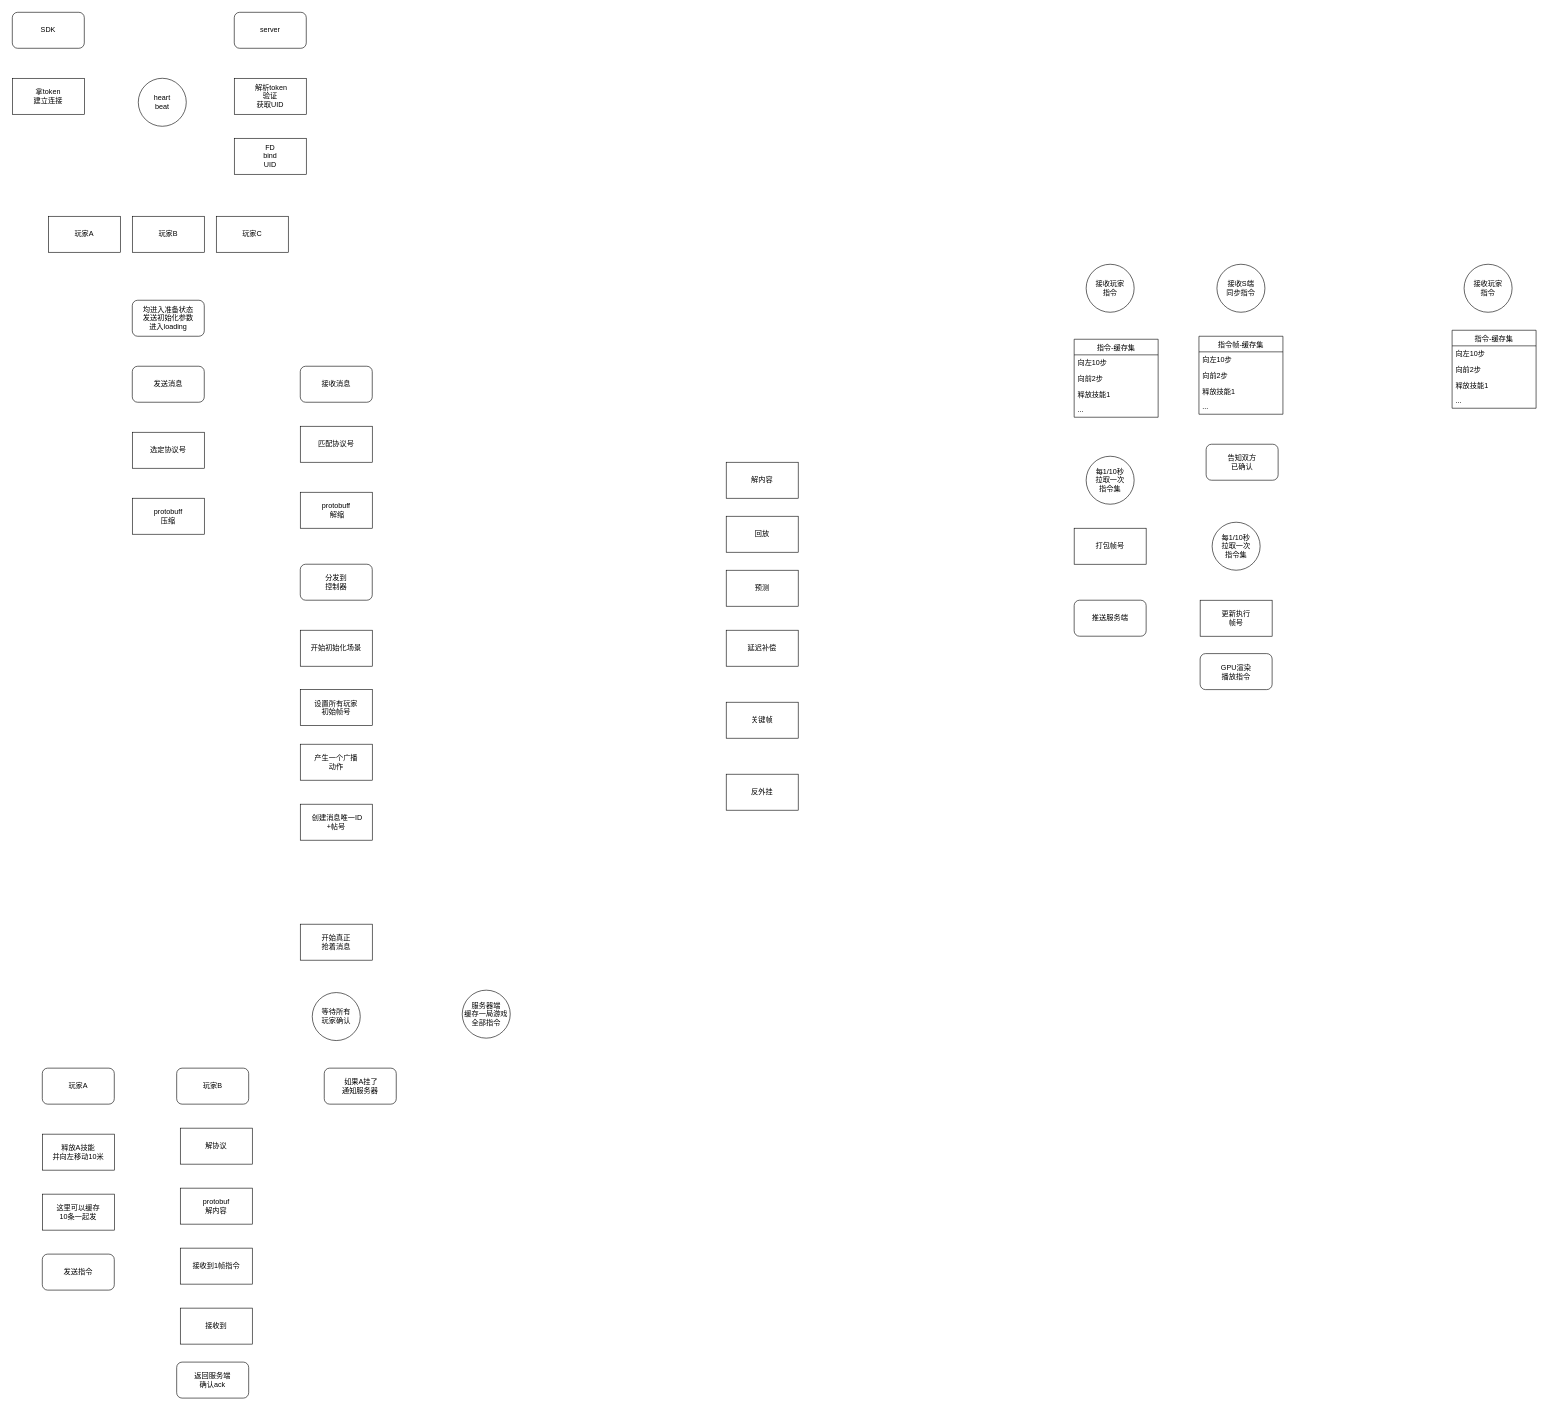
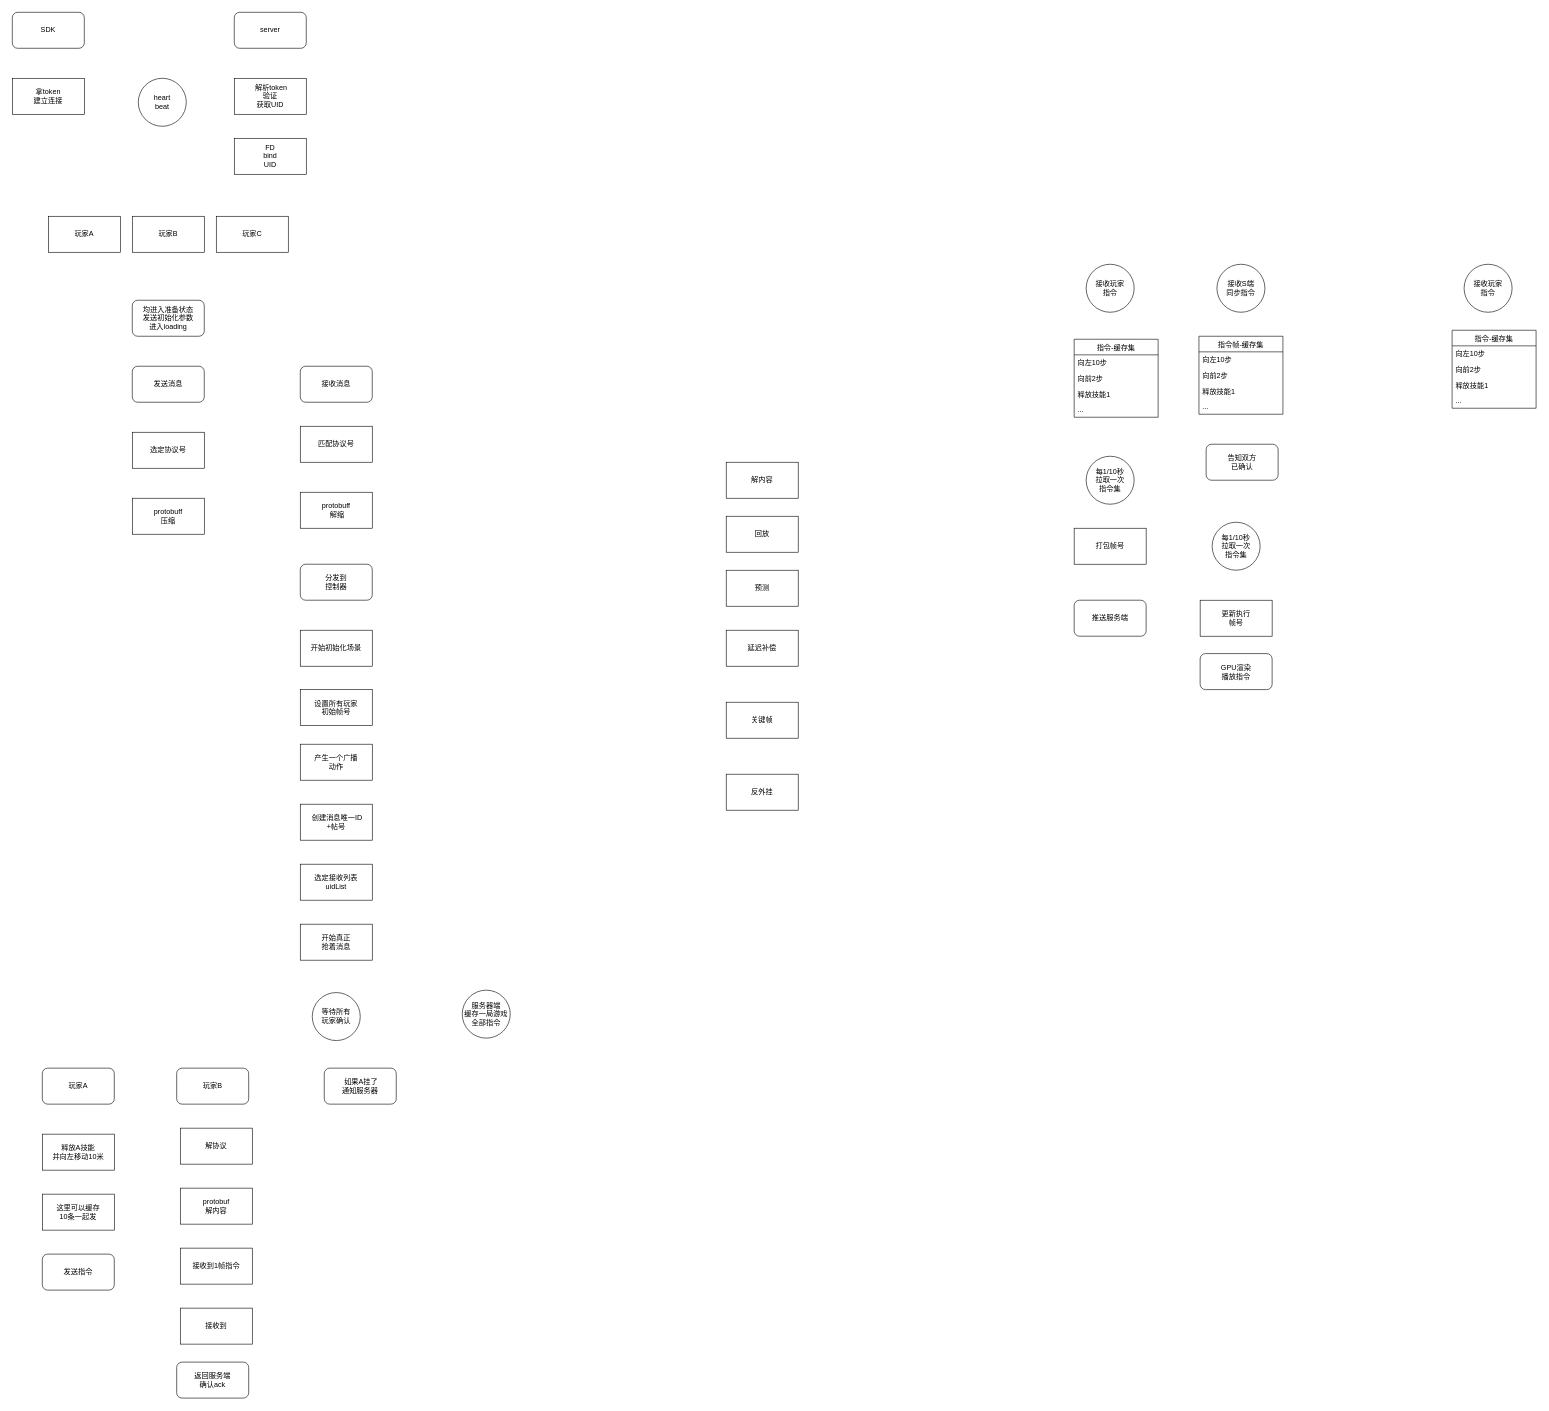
node "选定接收列表 uidList": added
